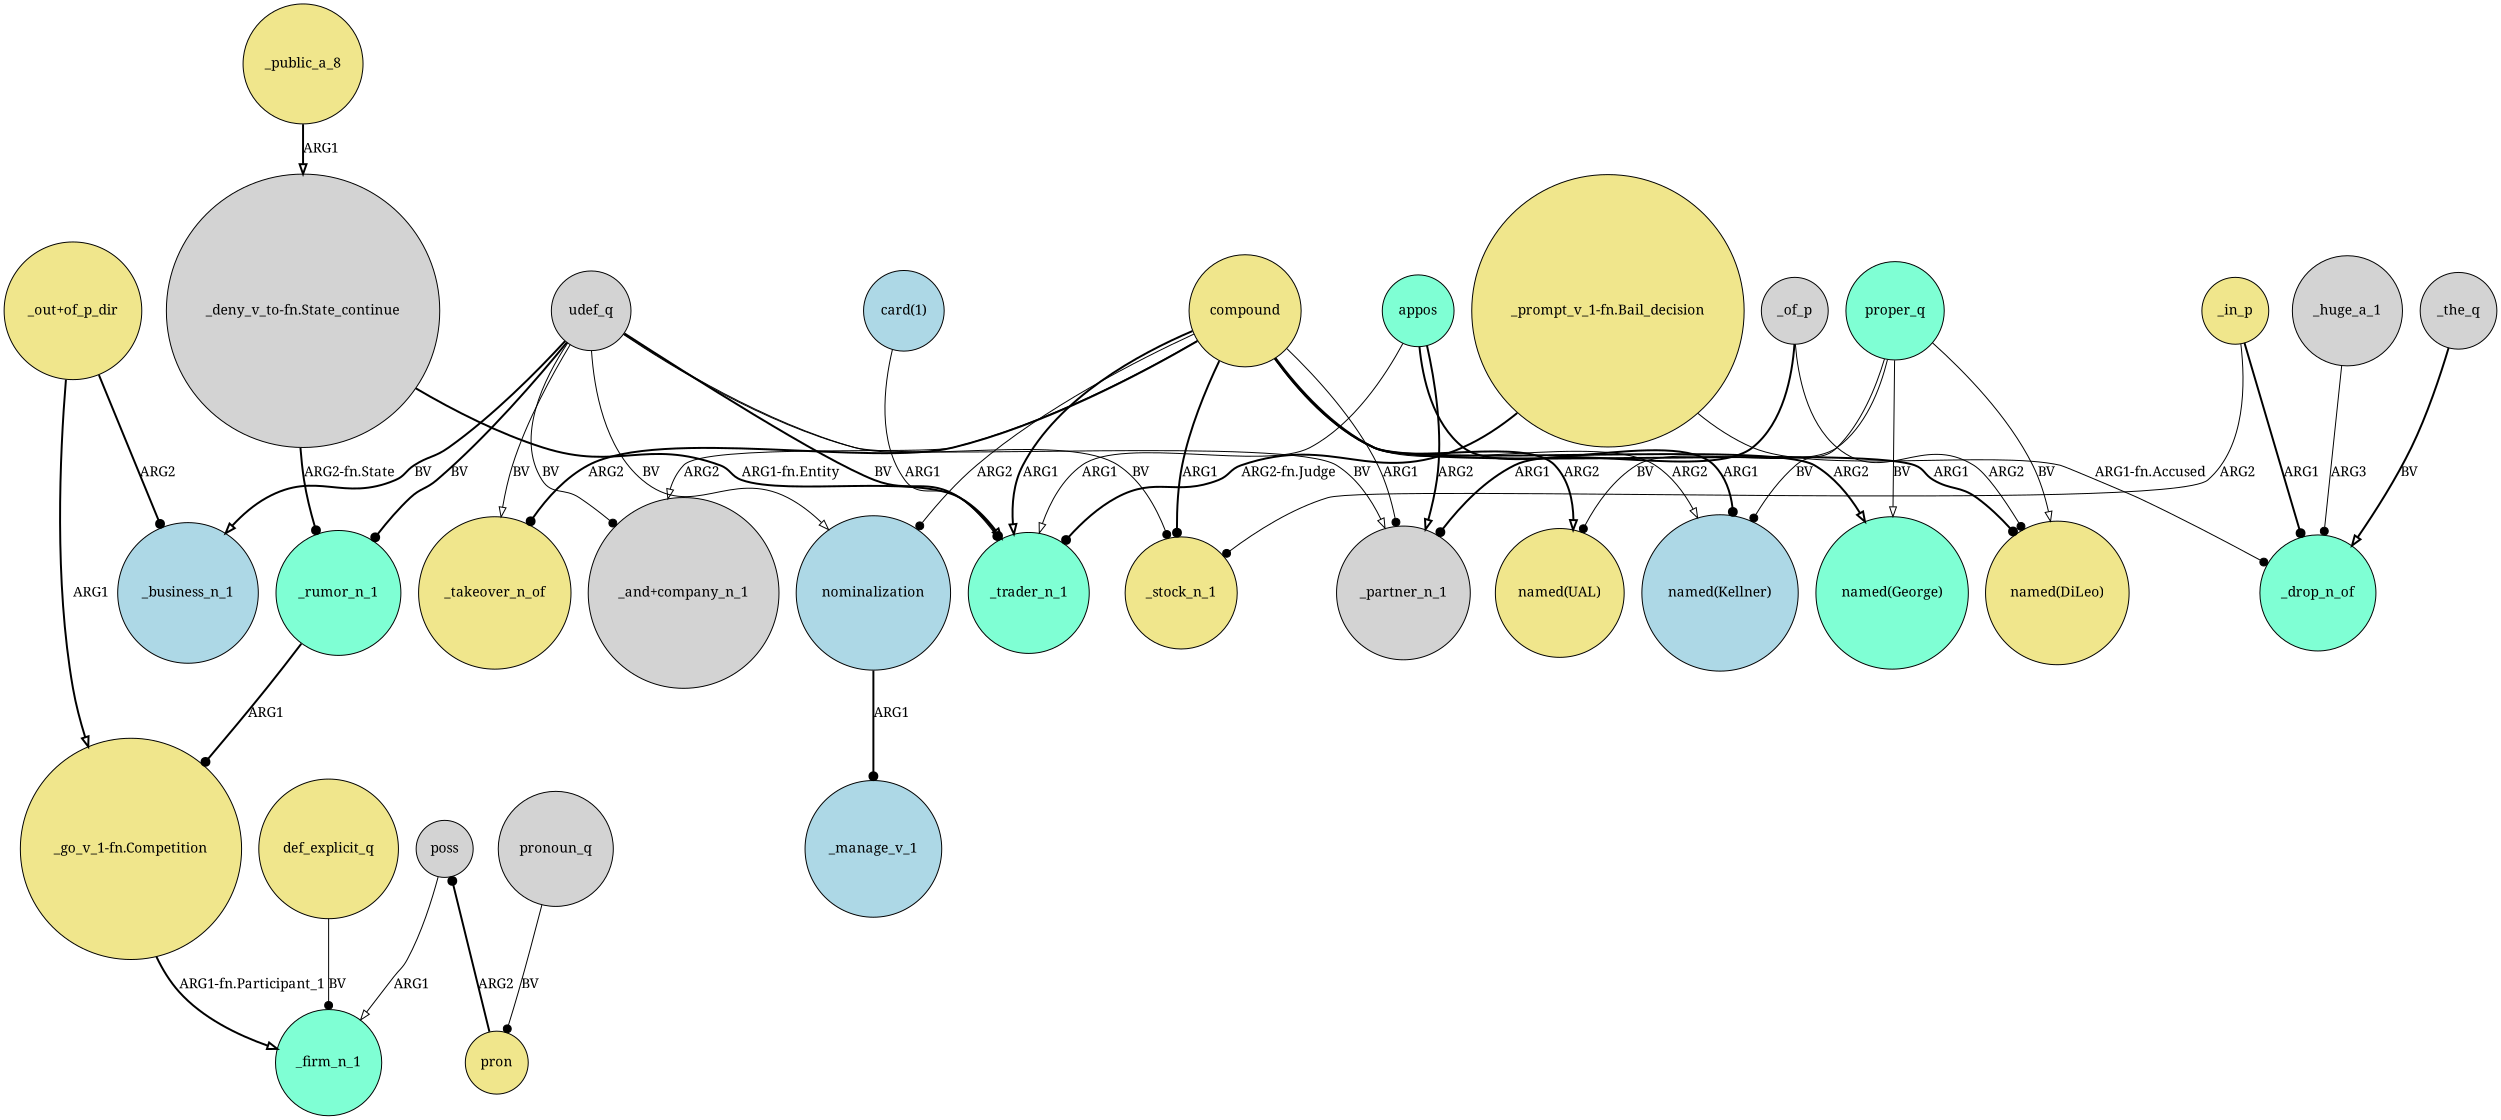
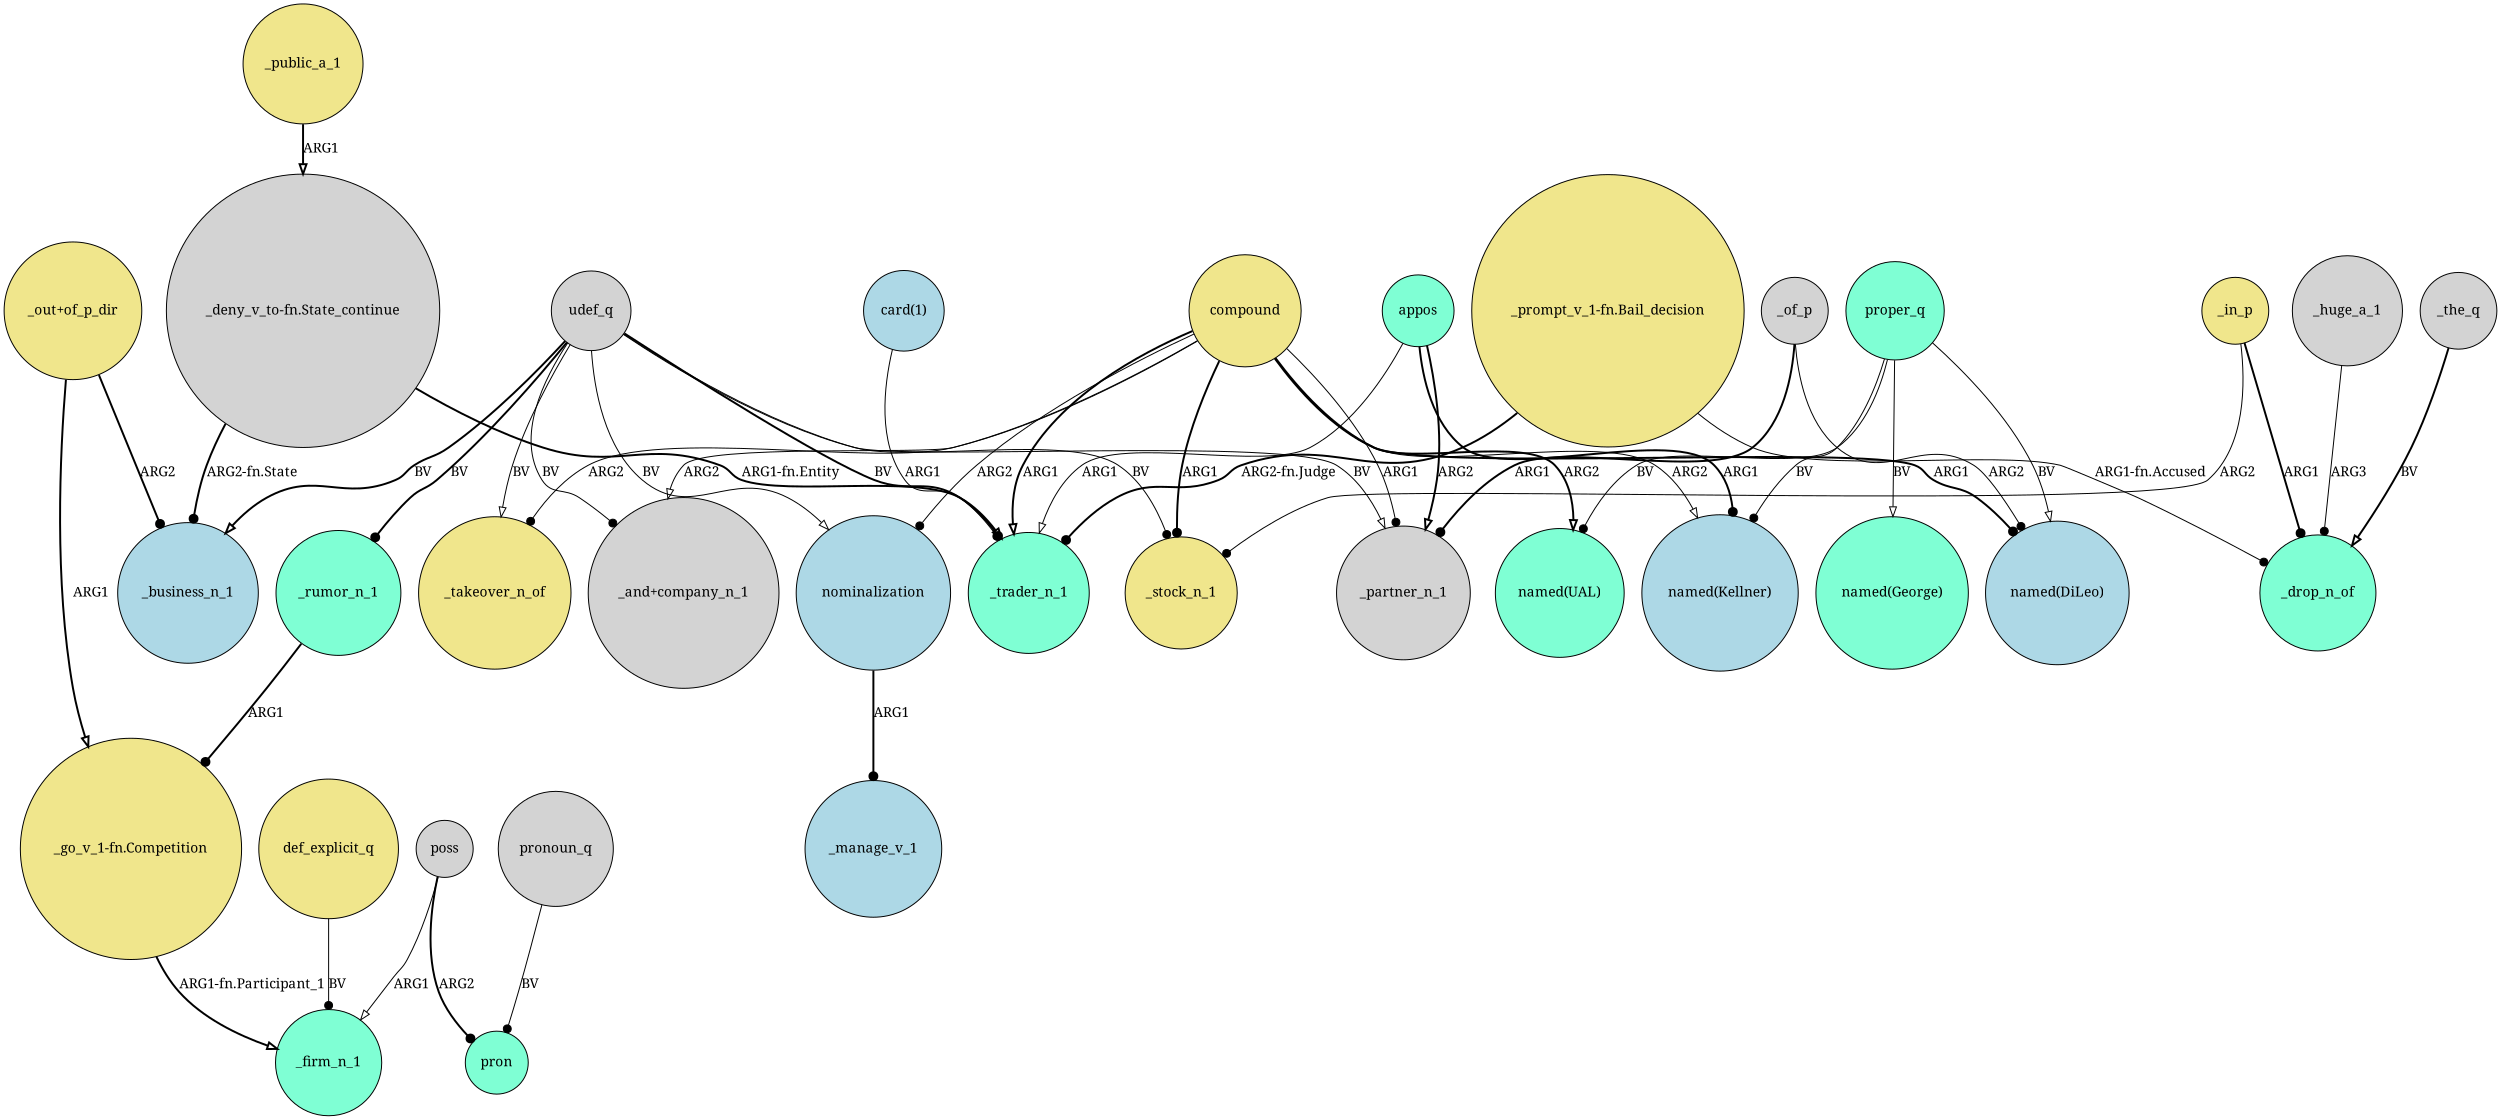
node "_public_a_8": label "_public_a_8" -> "_public_a_1"
edge "compound" -> "_takeover_n_of": style bold -> solid
edge "compound" -> "named(George)": removed, label "ARG2"
edge "_deny_v_to-fn.State_continue" -> "_rumor_n_1": now "_deny_v_to-fn.State_continue" -> "_business_n_1"
node "named(UAL)": fillcolor khaki -> aquamarine
node "named(DiLeo)": fillcolor khaki -> lightblue
edge "pron" -> "poss": reversed
node "pron": fillcolor khaki -> aquamarine
